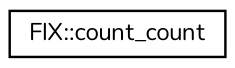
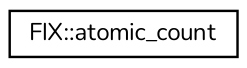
node "FIX::count_count": label "FIX::count_count" -> "FIX::atomic_count"
